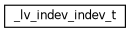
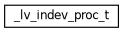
node "_lv_indev_indev_t": label "_lv_indev_indev_t" -> "_lv_indev_proc_t"
